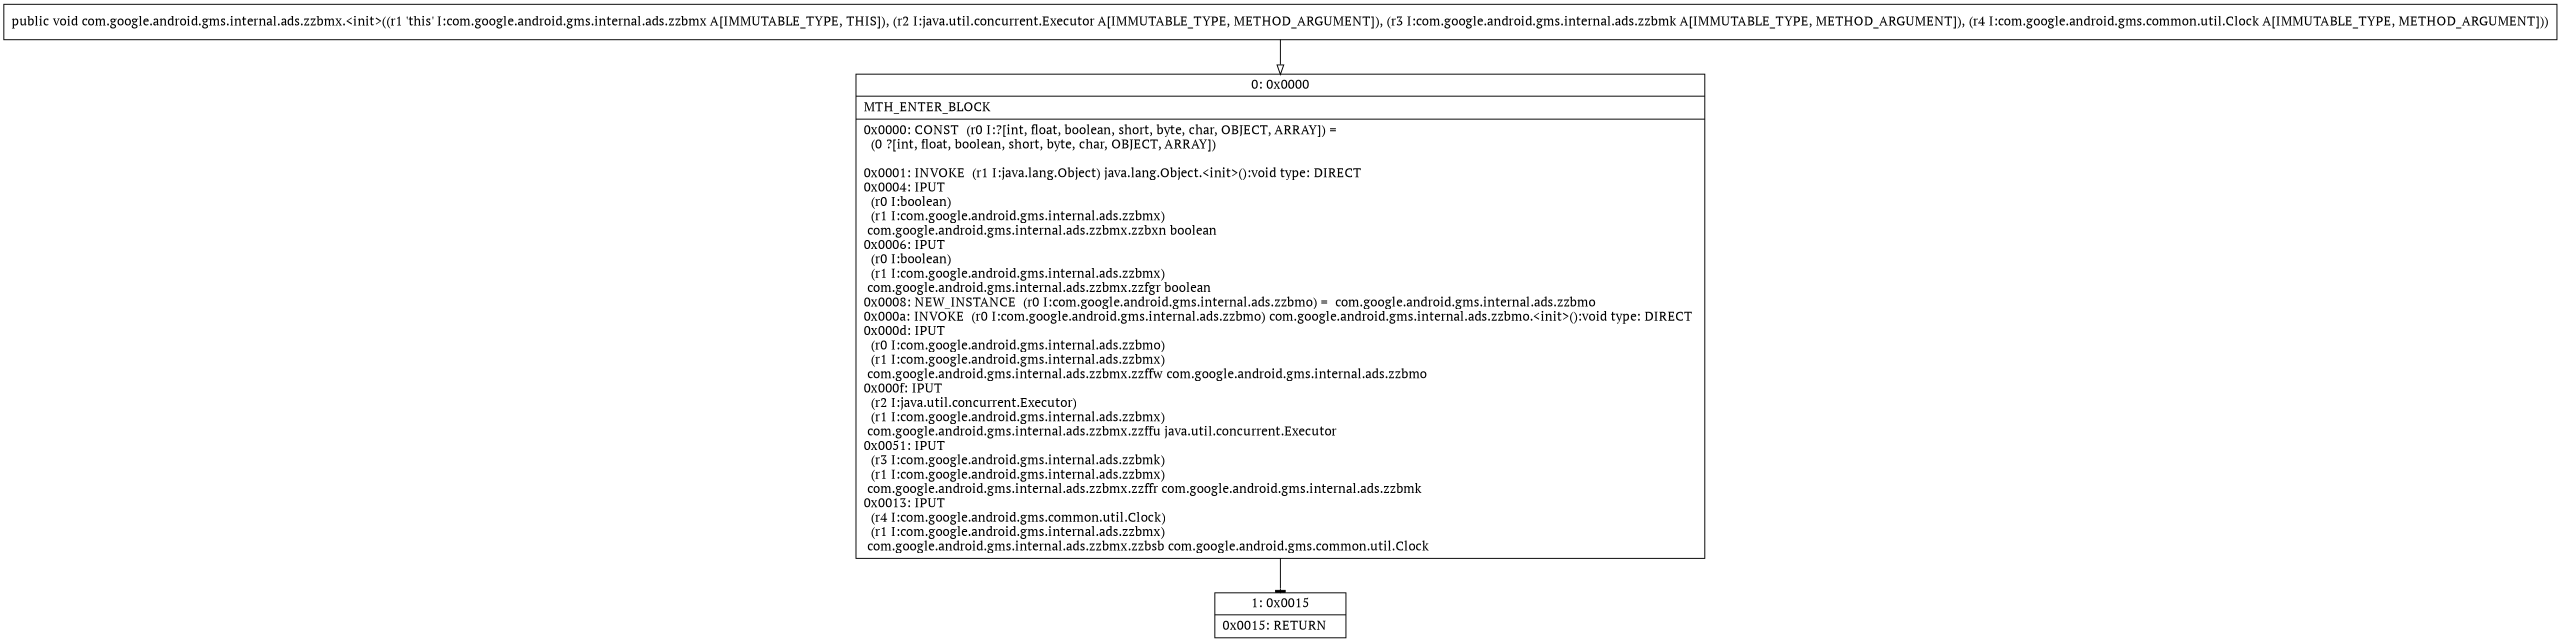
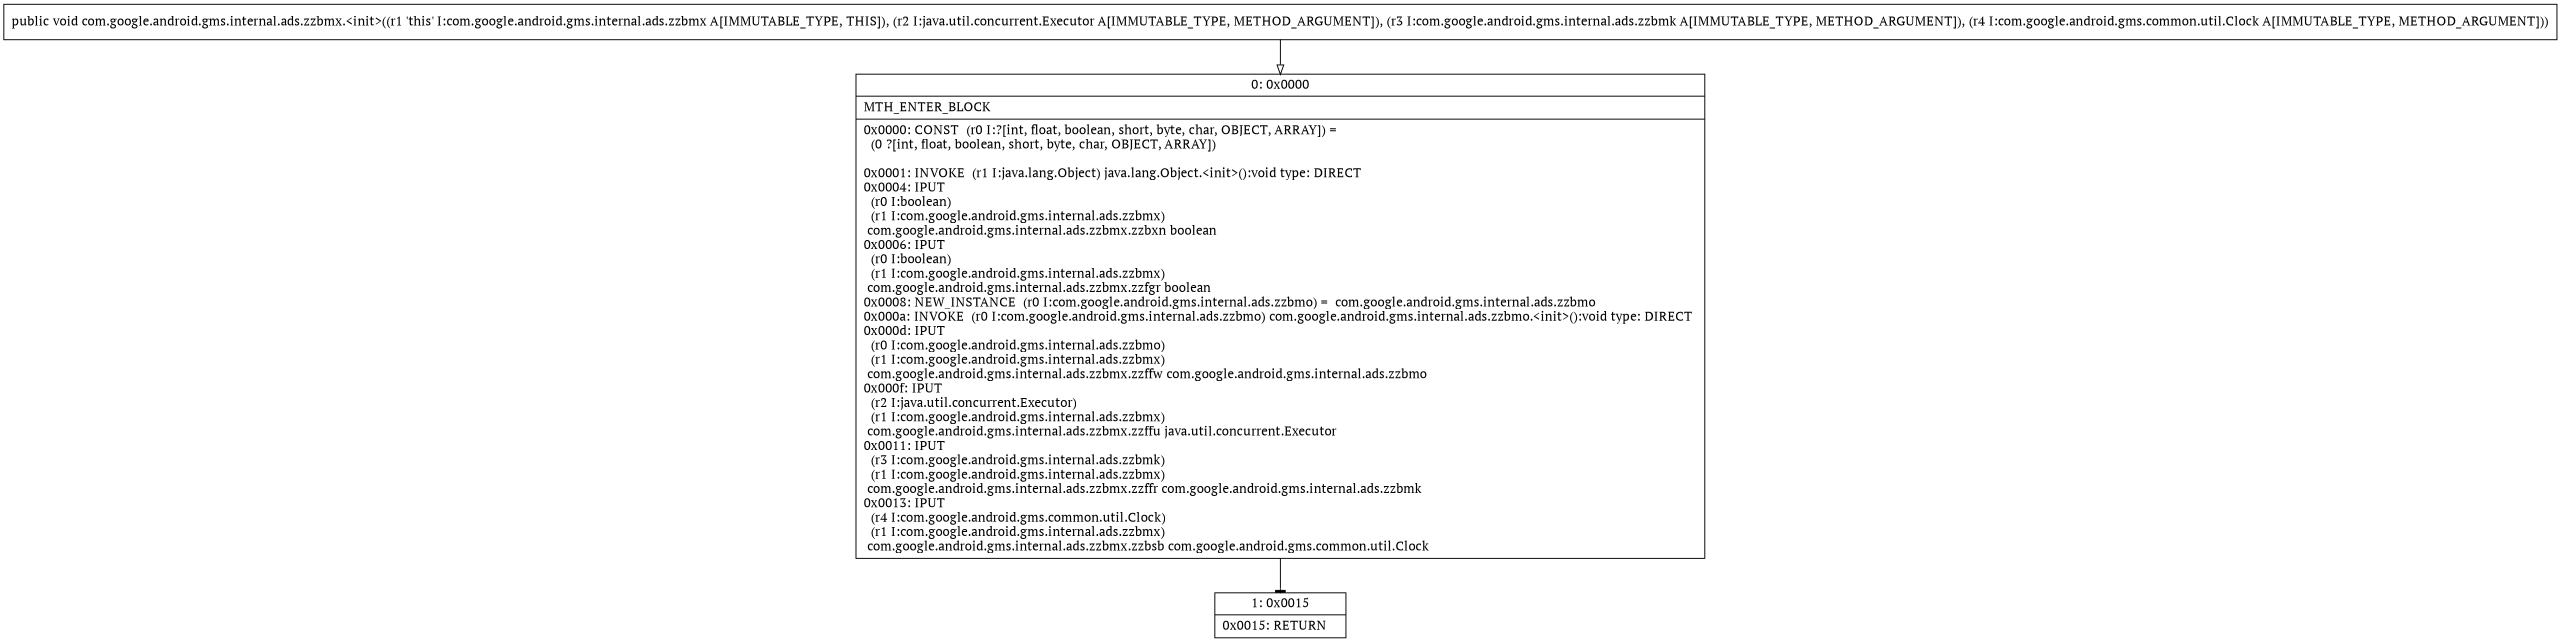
node "0: 0x0000": text "0x0051: IPUT" -> "0x0011: IPUT"
